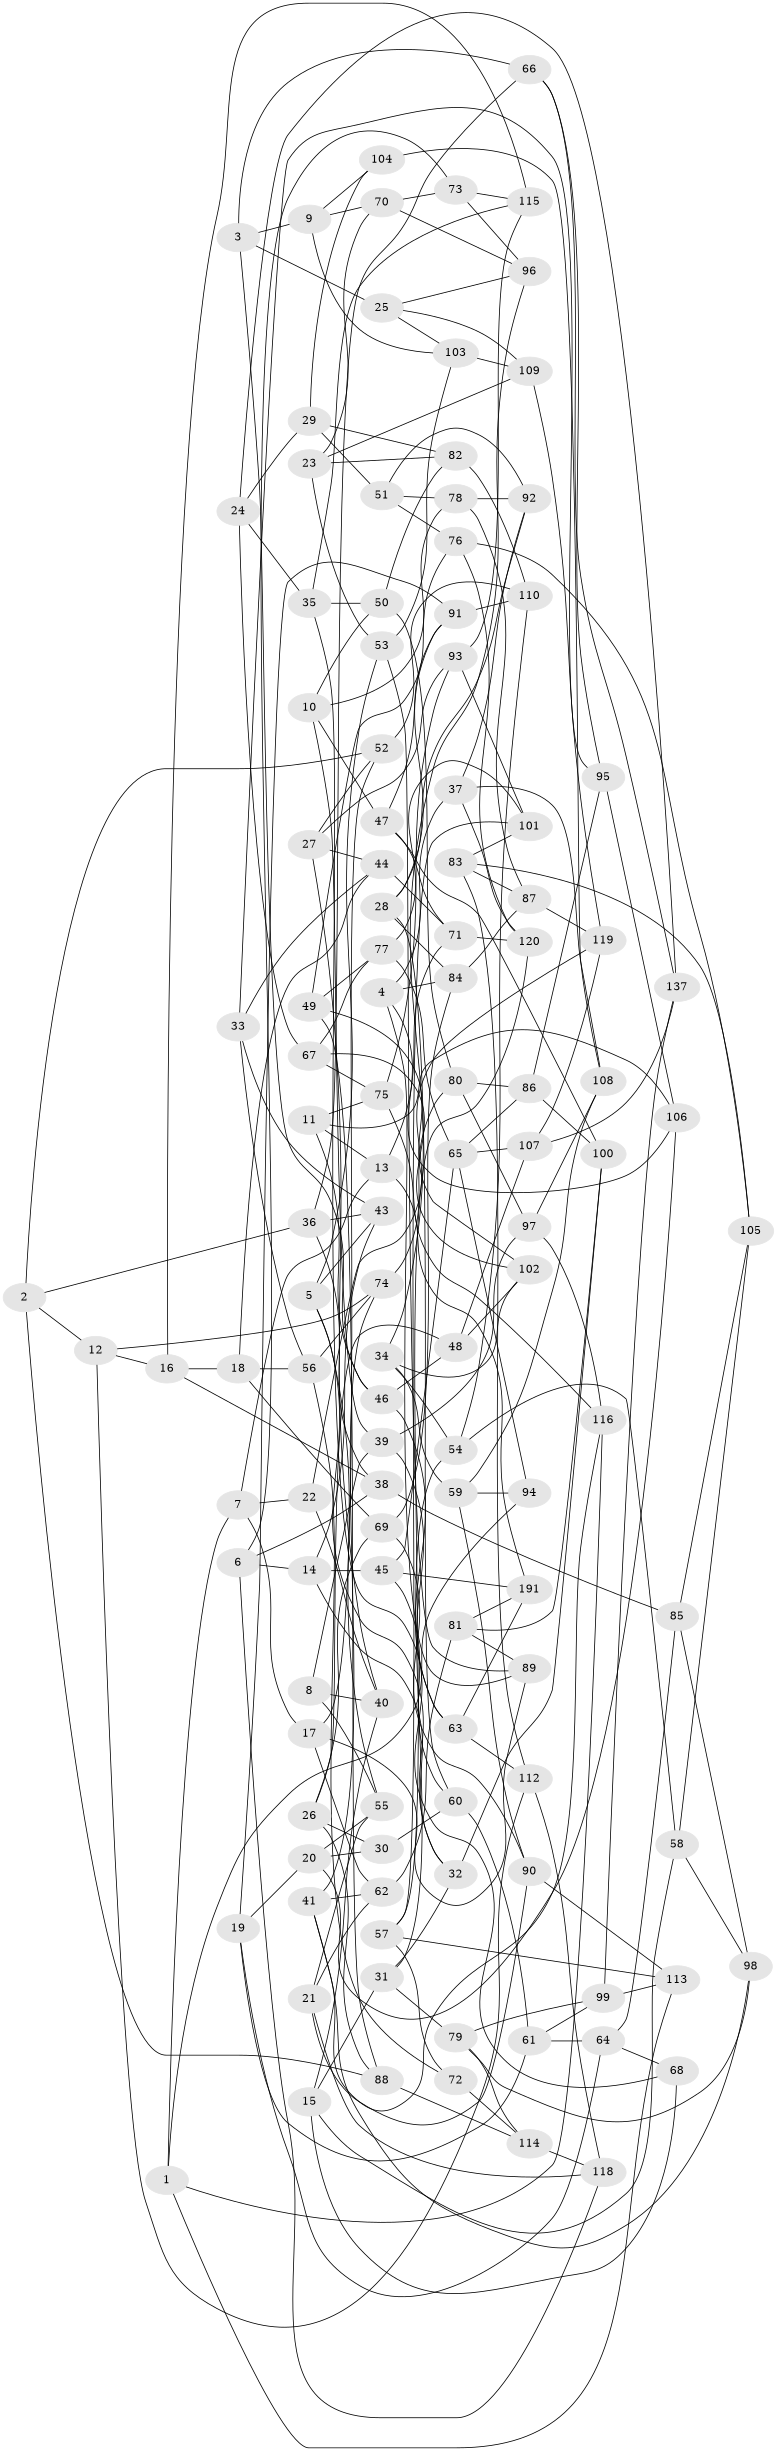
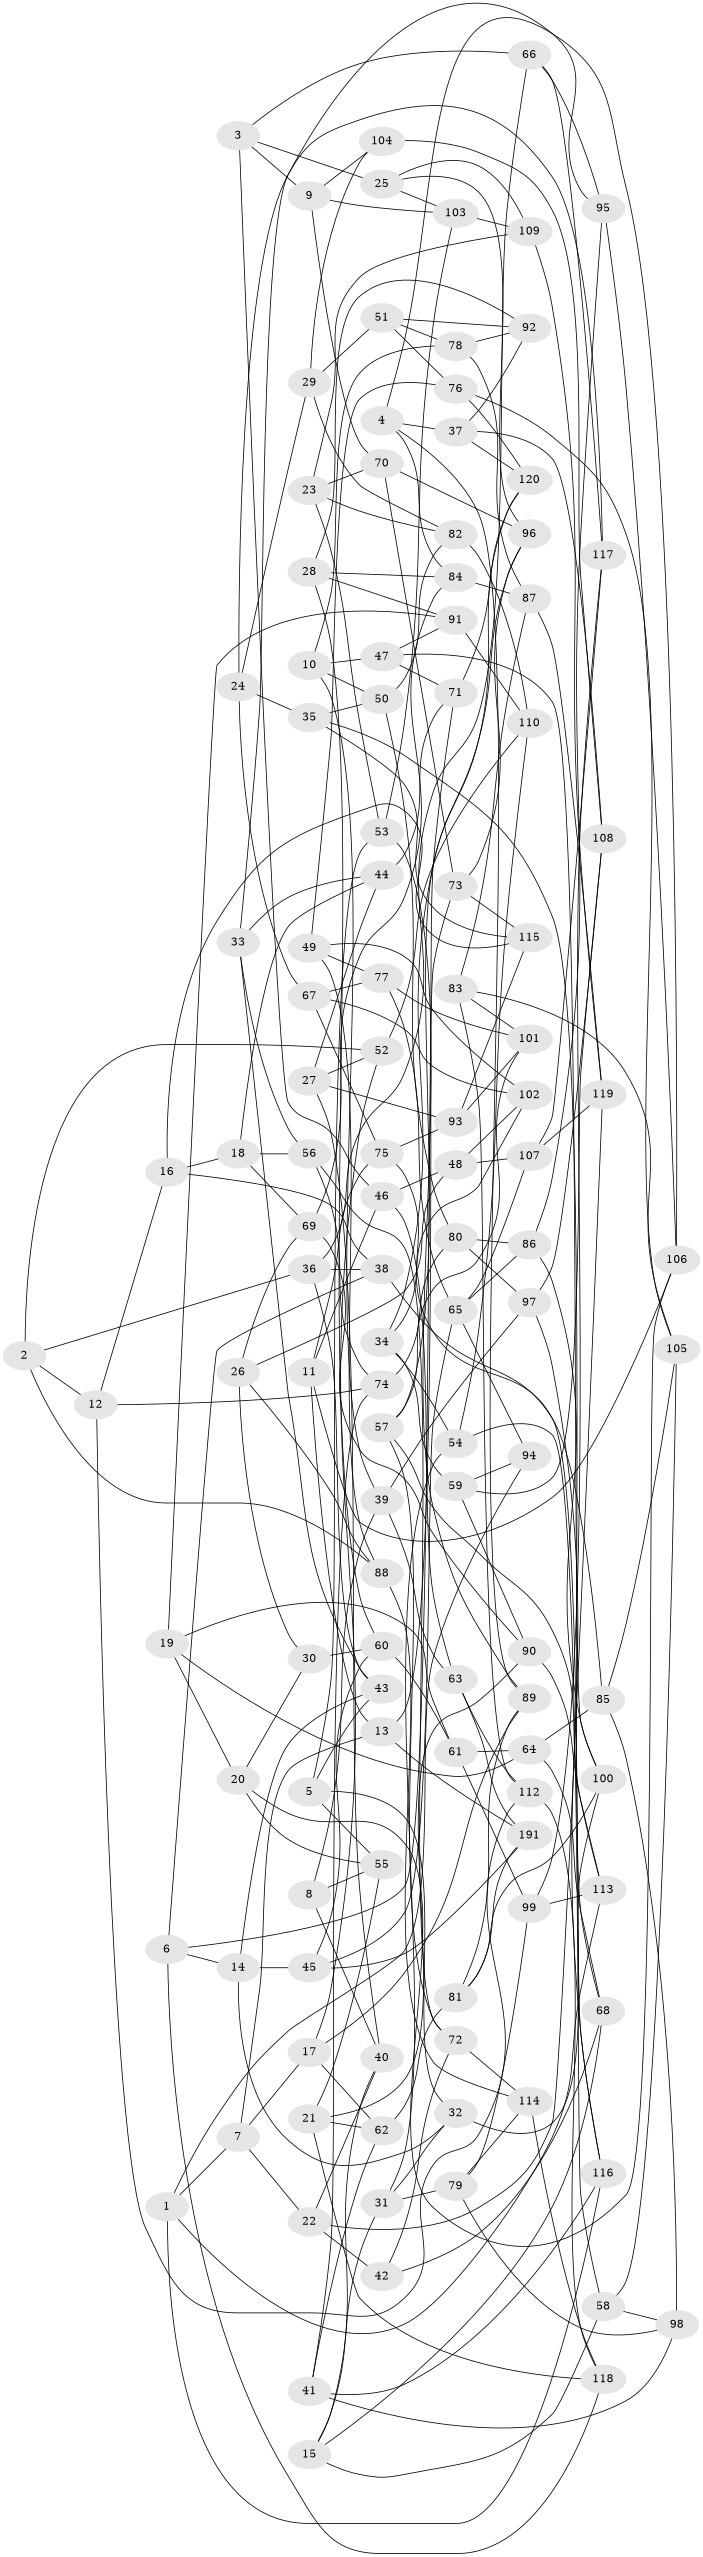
node "137": label "137" -> "117"
node "42": added
